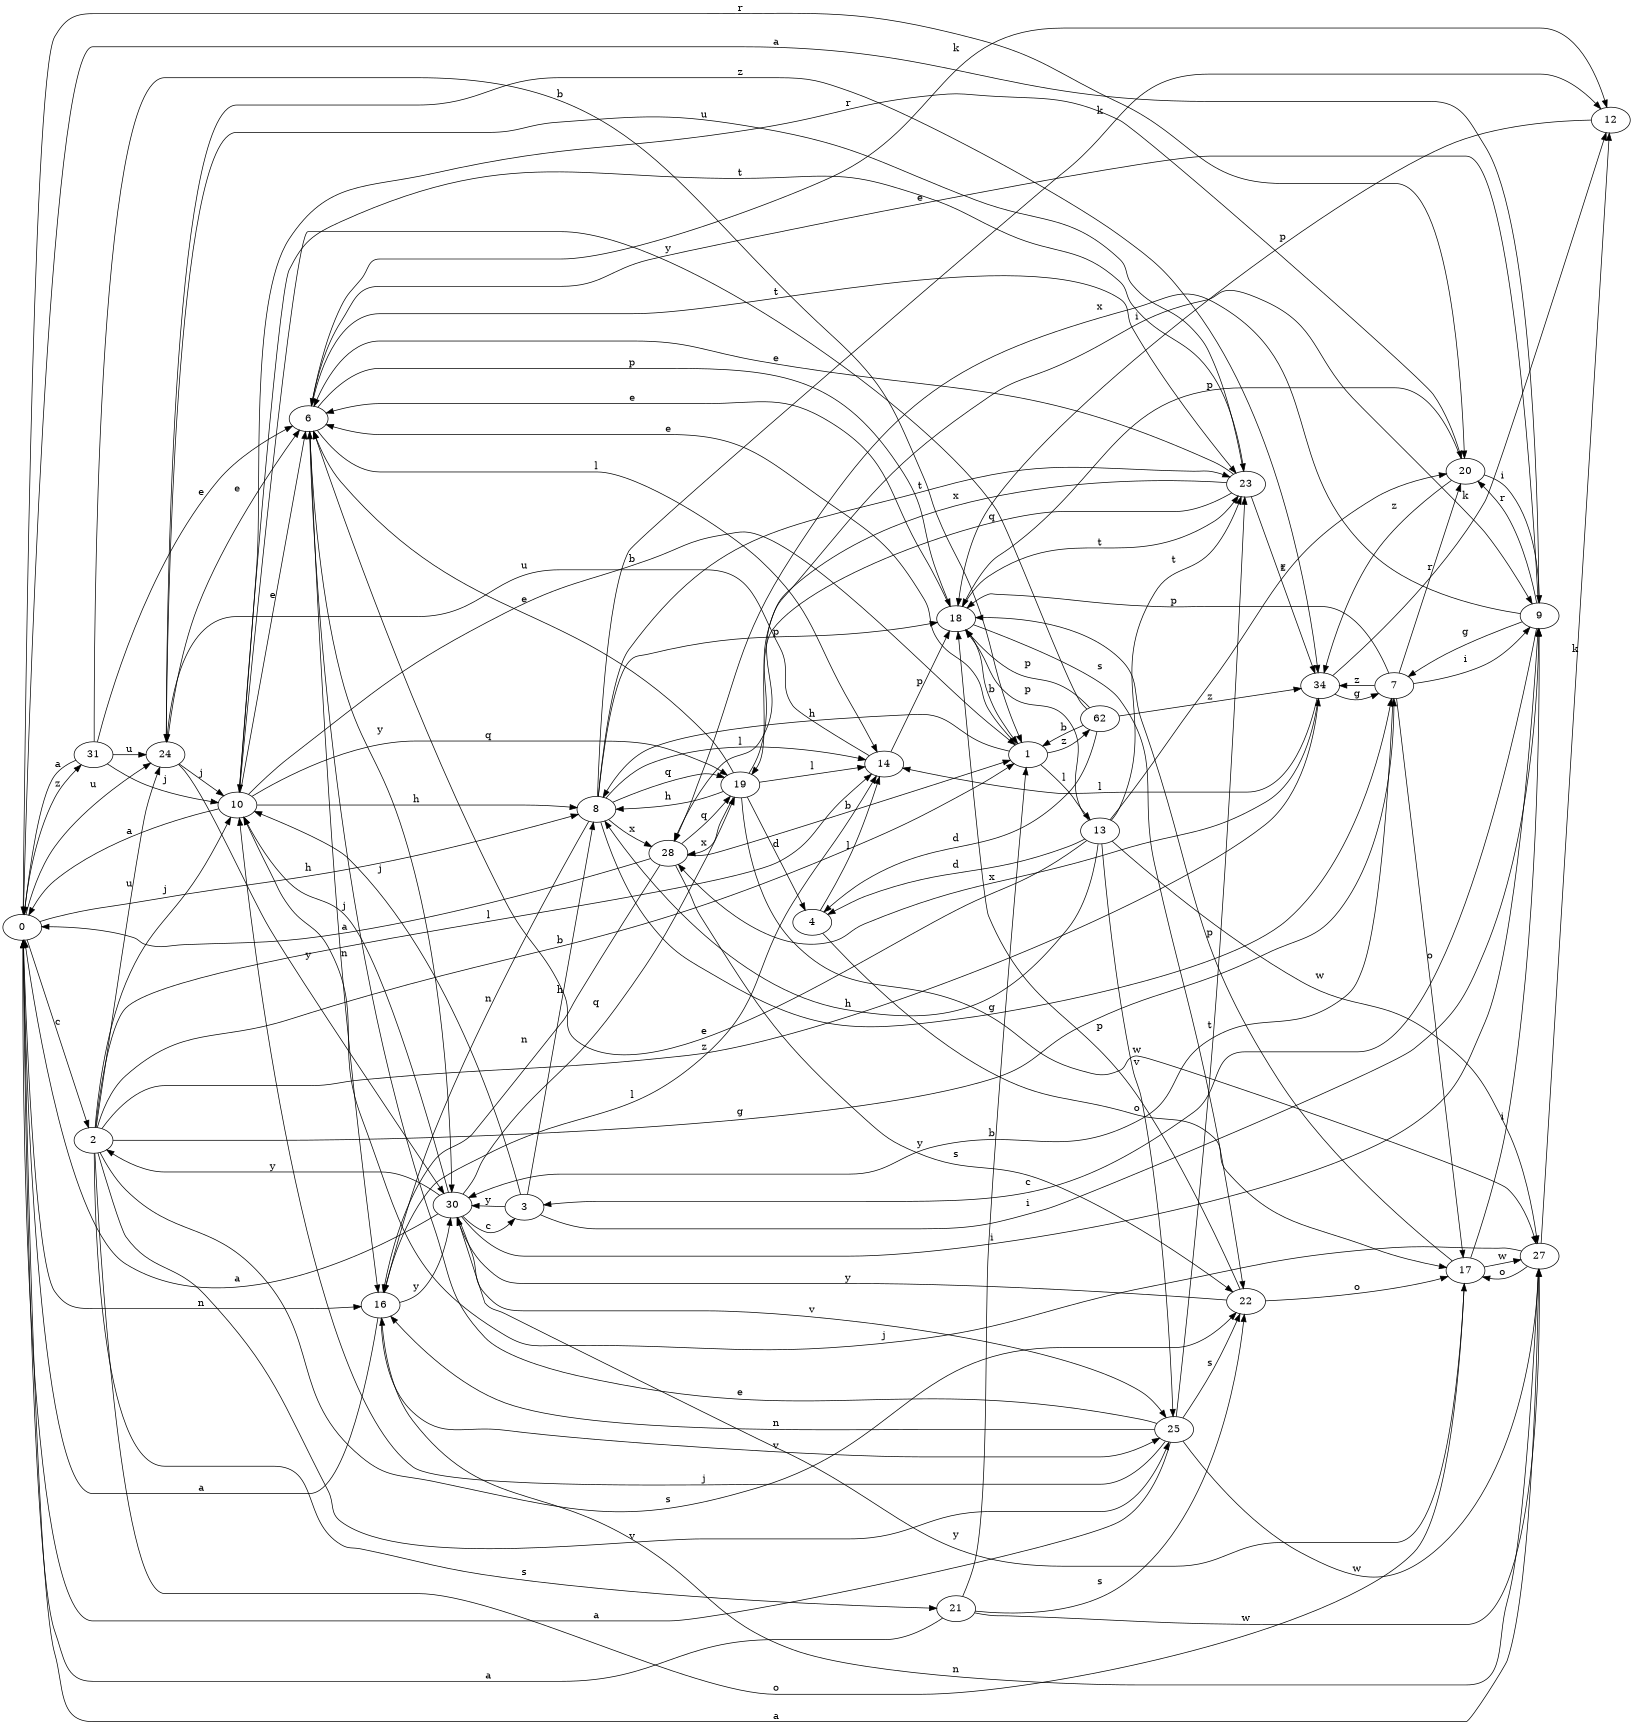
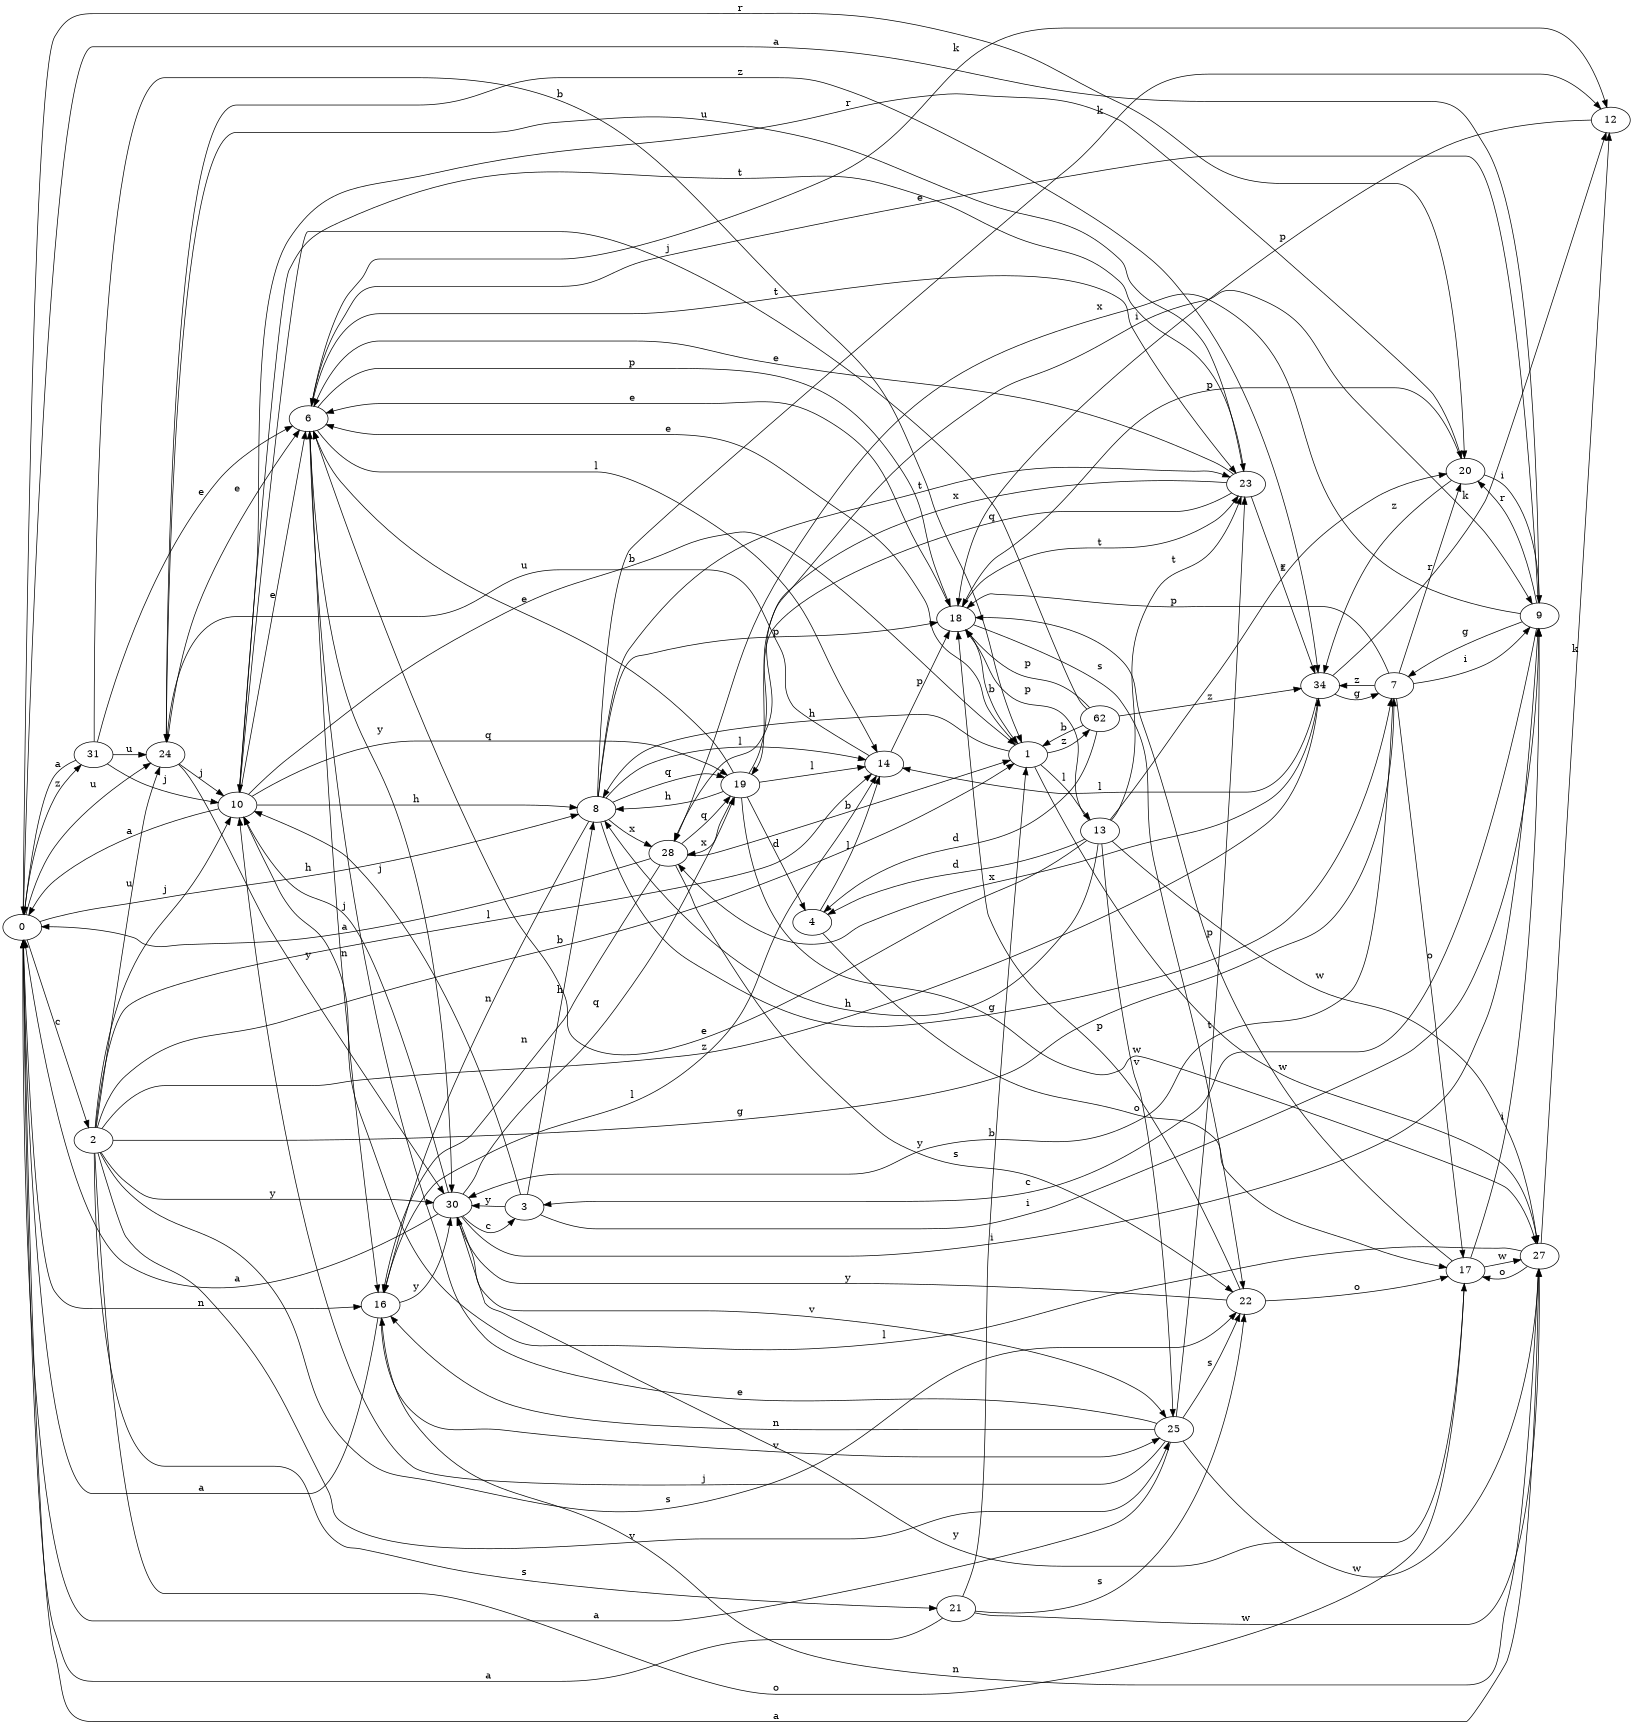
edge "62" -> "10": label "y" -> "j"
edge "1" -> "27": added, label "w"
edge "30" -> "2": reversed
edge "27" -> "10": label "j" -> "l"
